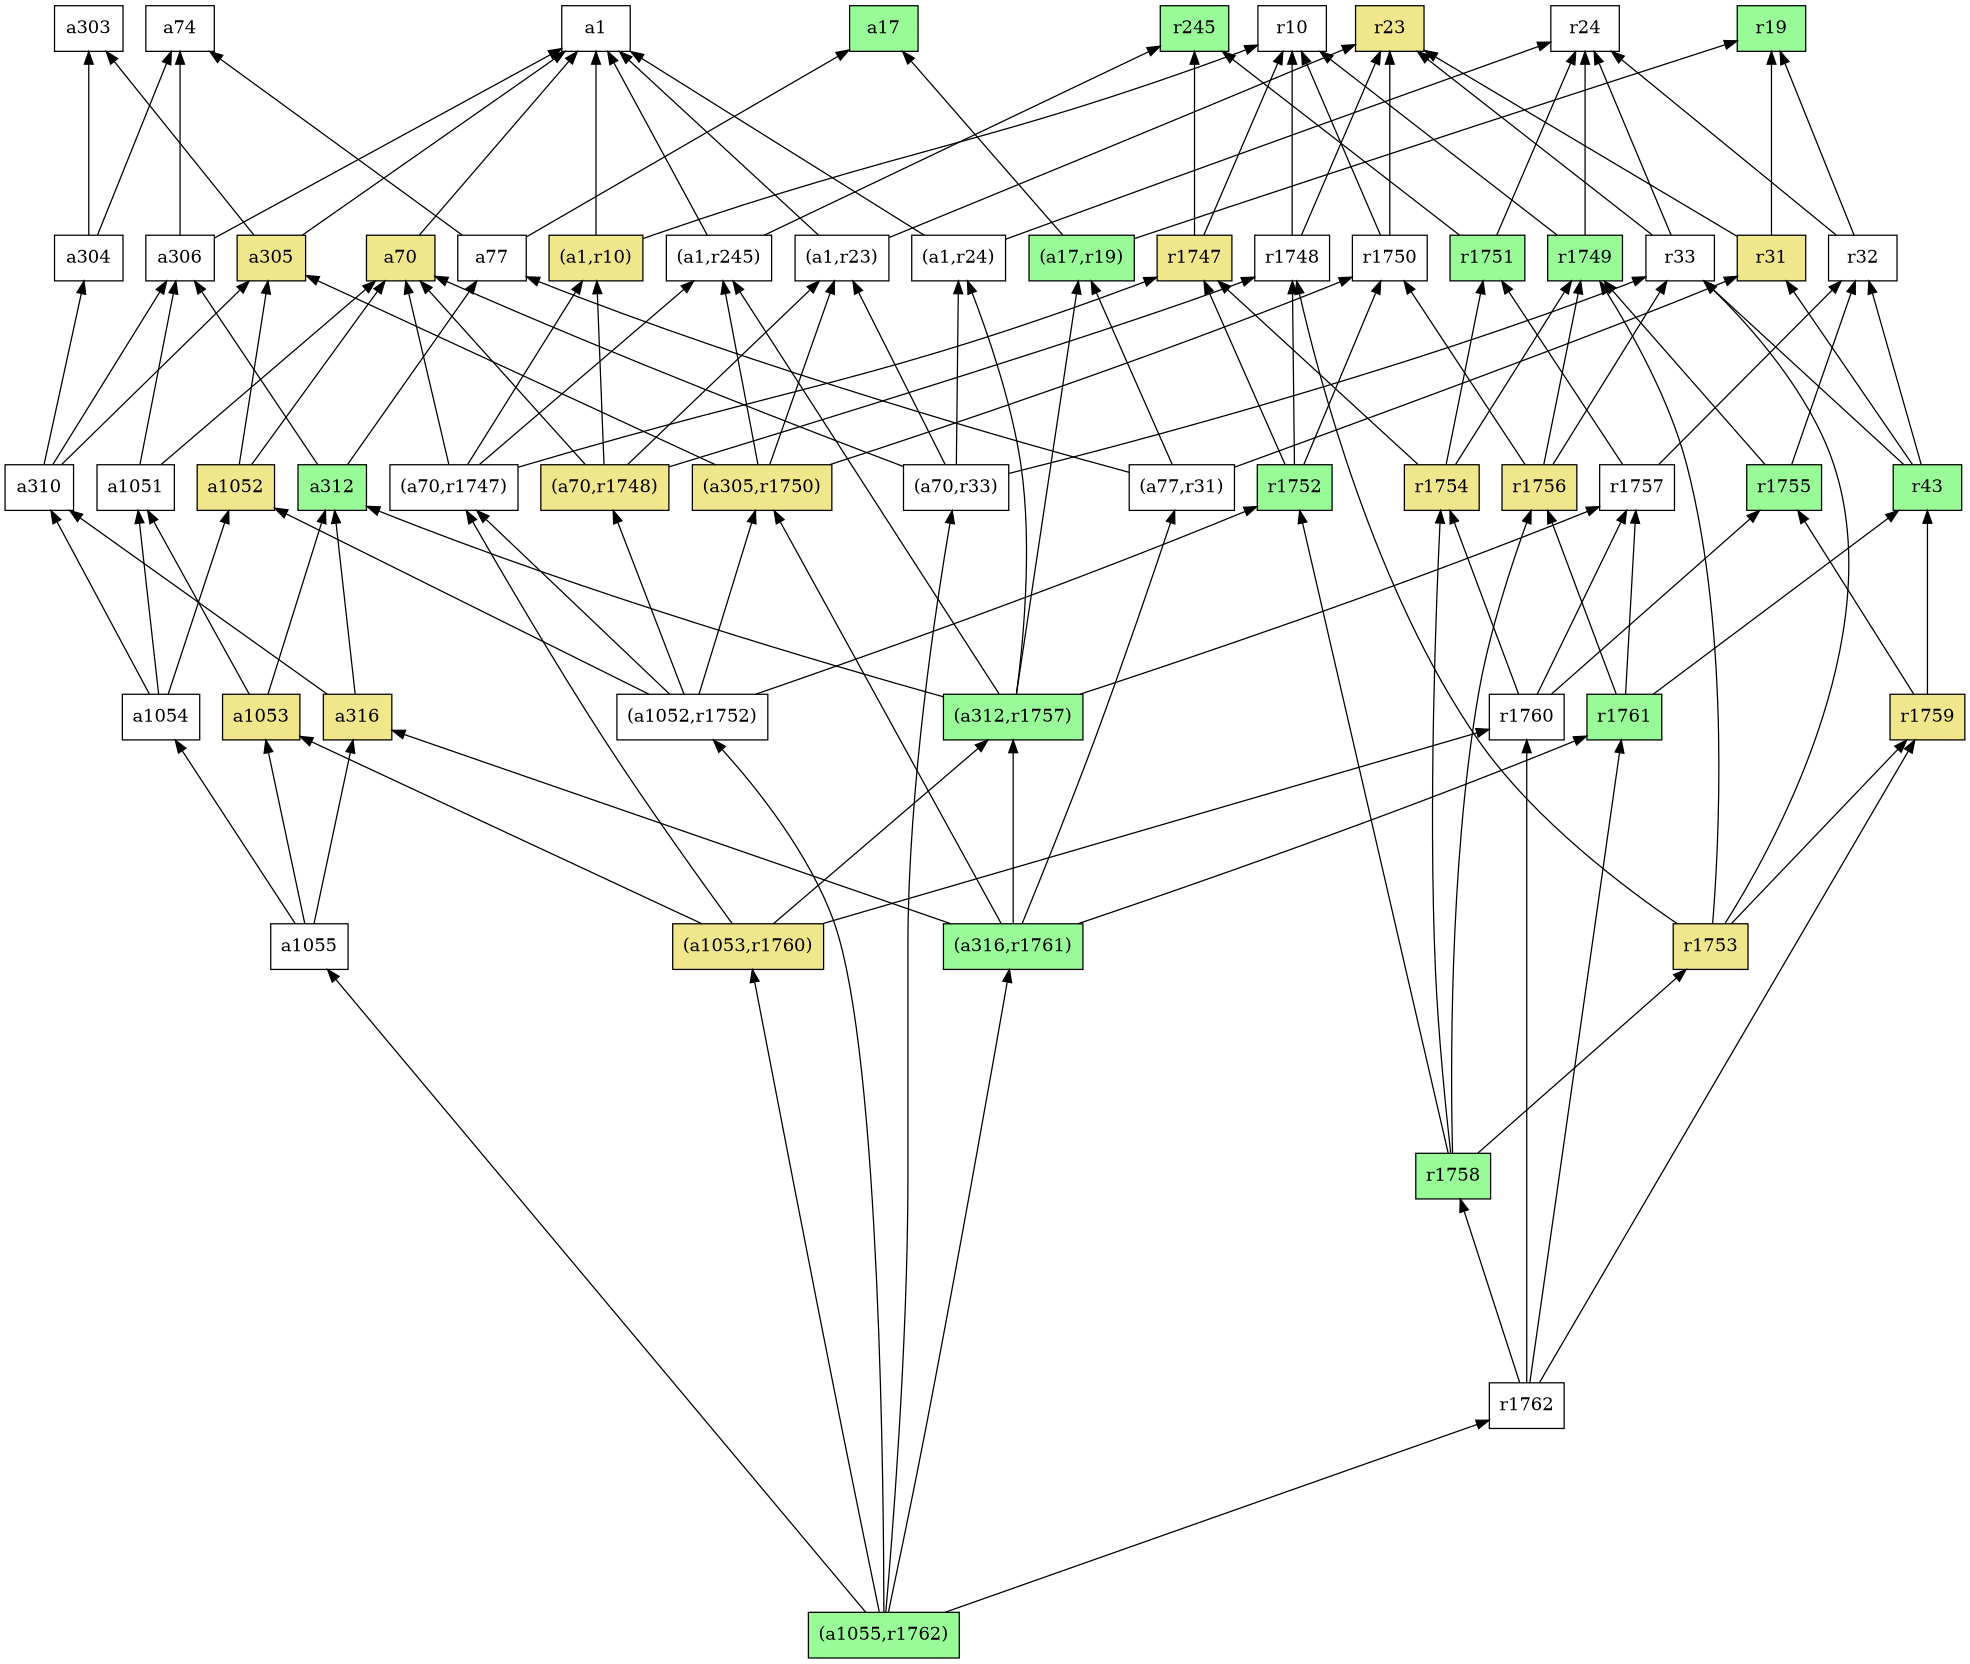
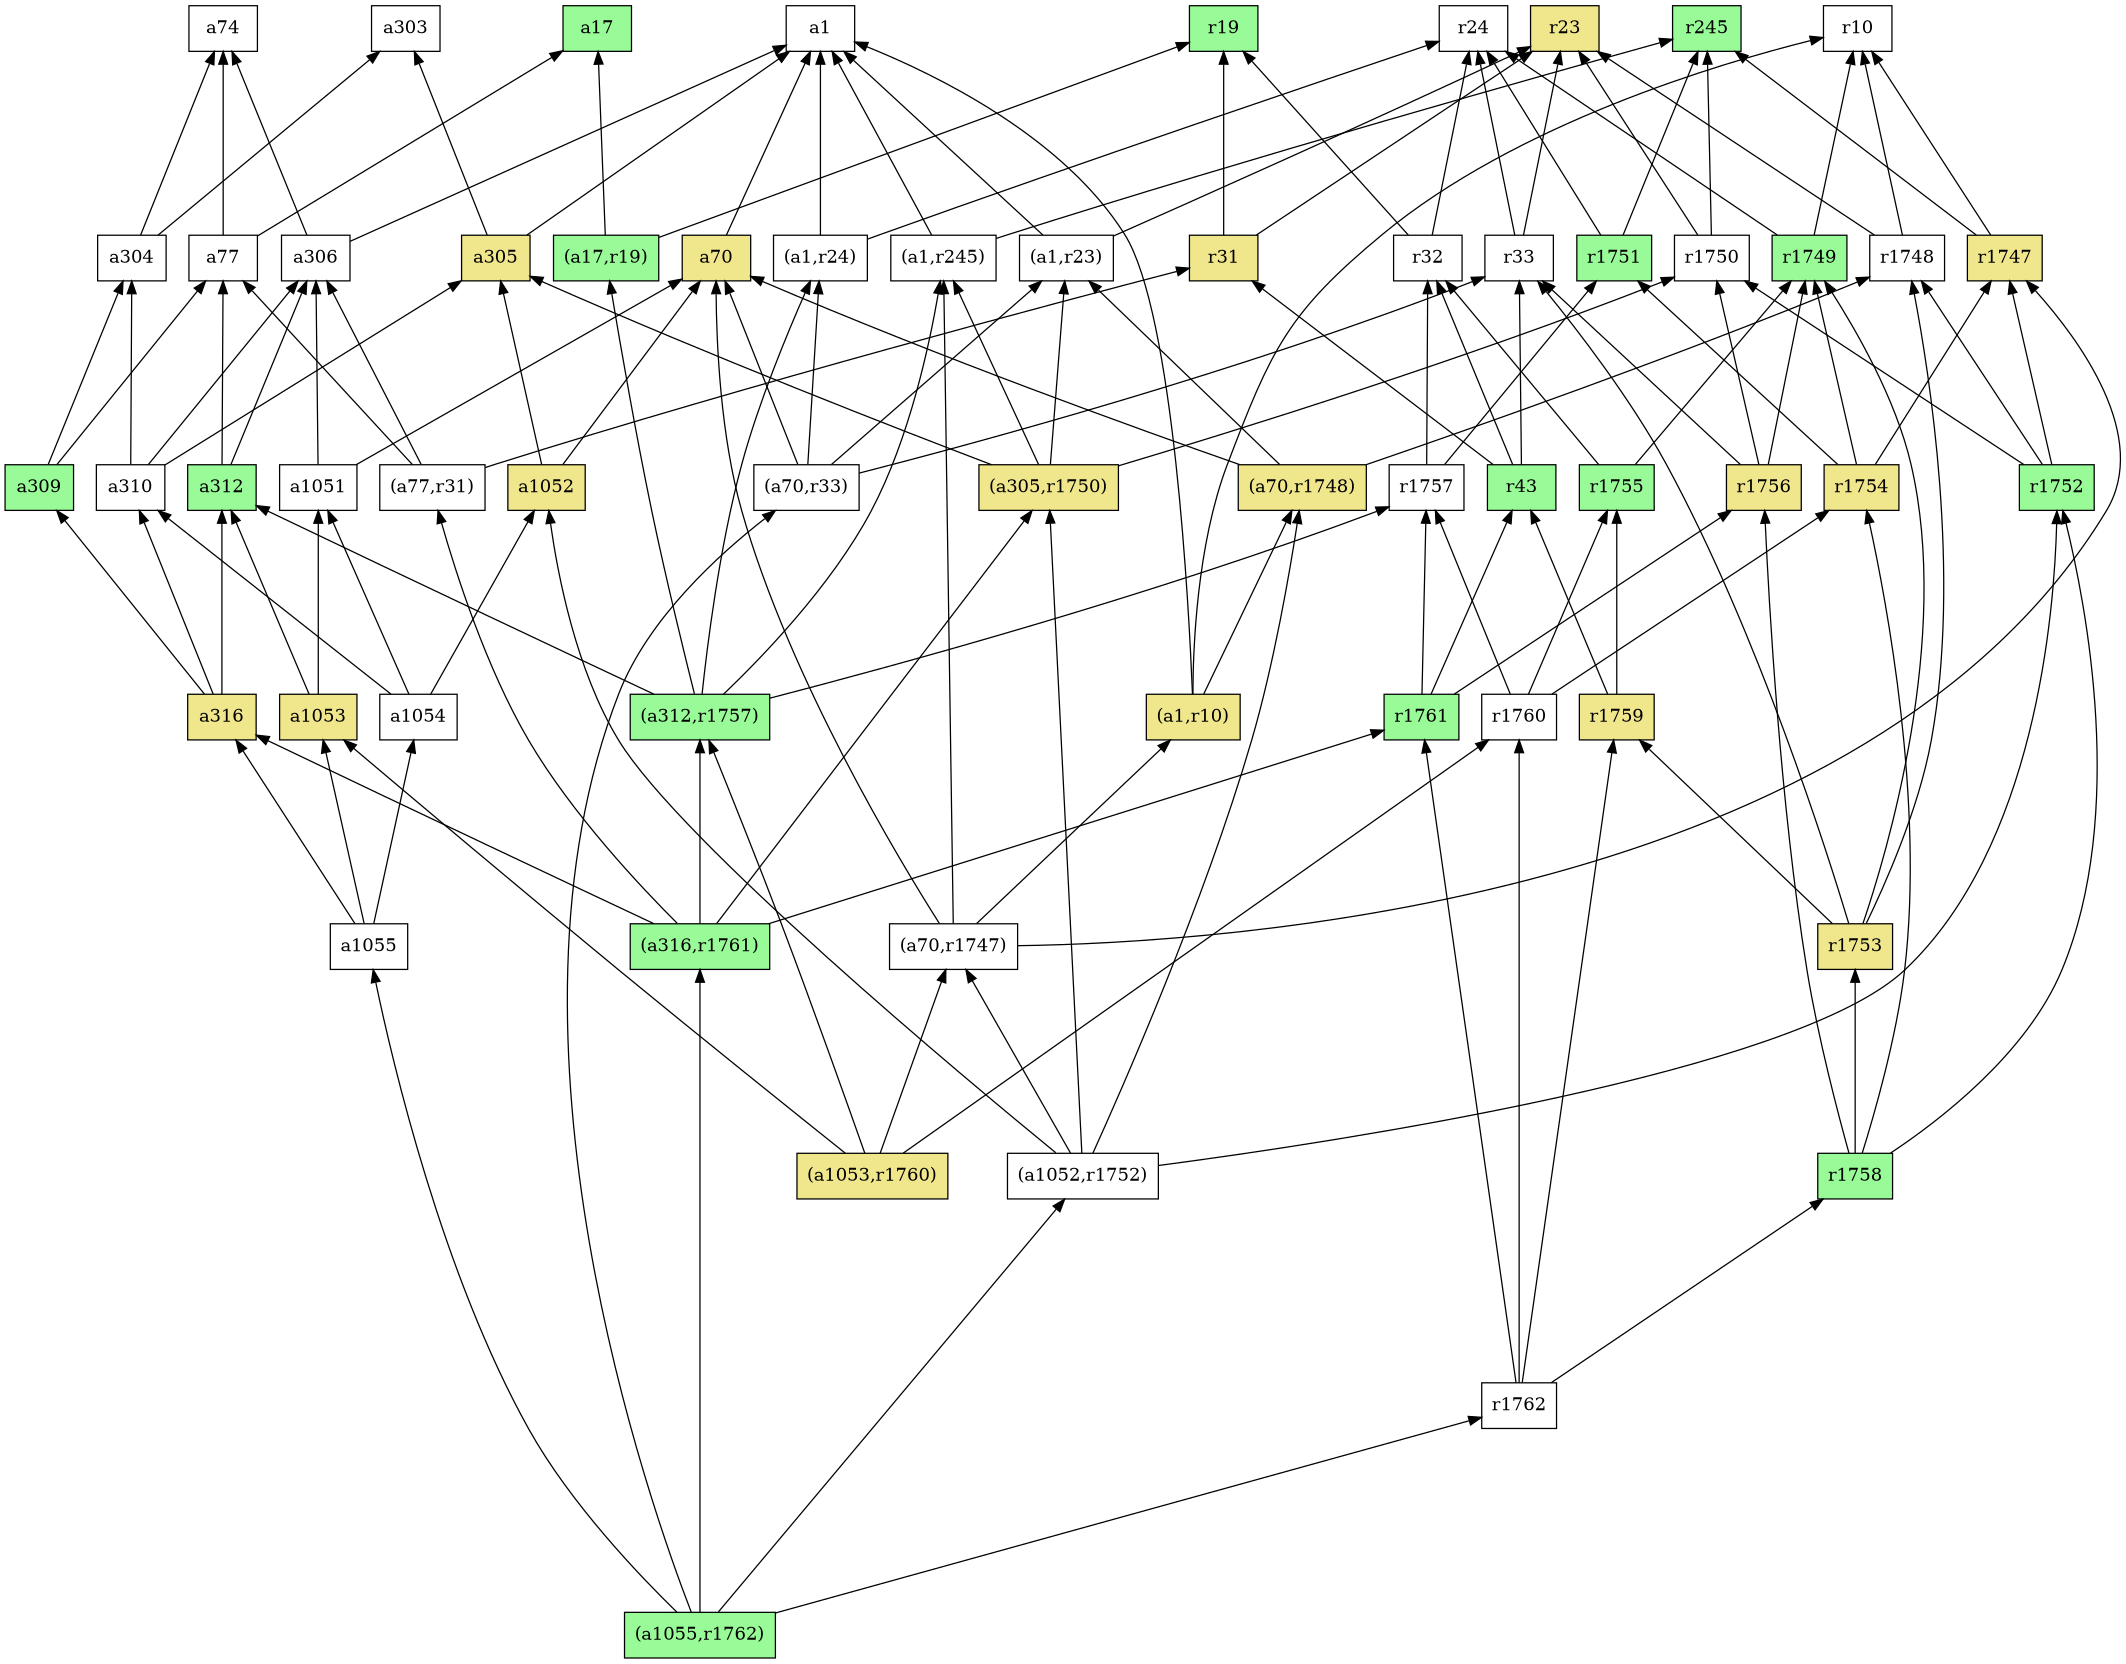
edge "r1750" -> "r10": now "r1750" -> "r245"
edge "(a70,r1748)" -> "(a1,r10)": reversed
edge "(a77,r31)" -> "(a17,r19)": now "(a77,r31)" -> "a306"
node "a309": added
edge "(a1055,r1762)" -> "(a1053,r1760)": removed
